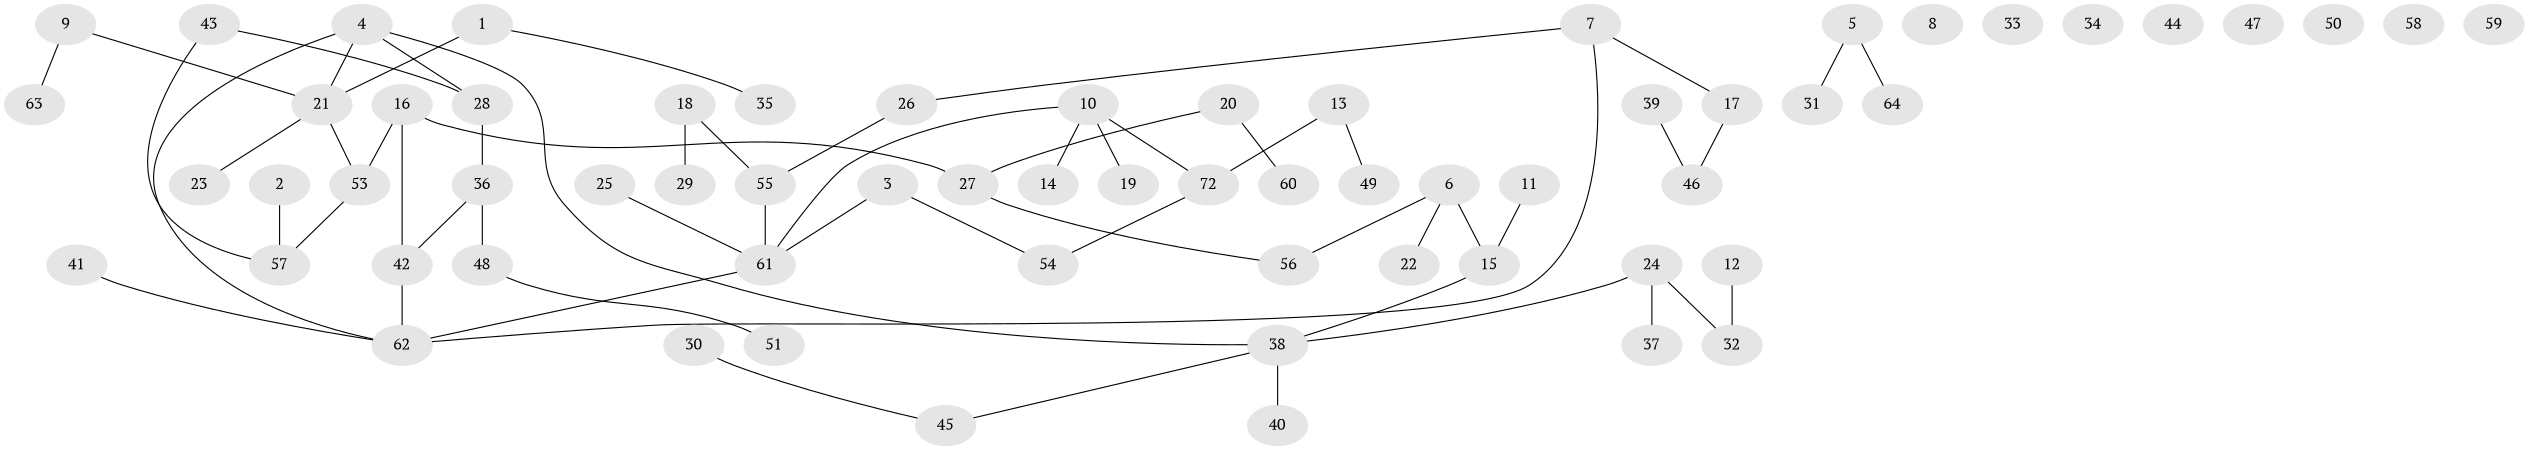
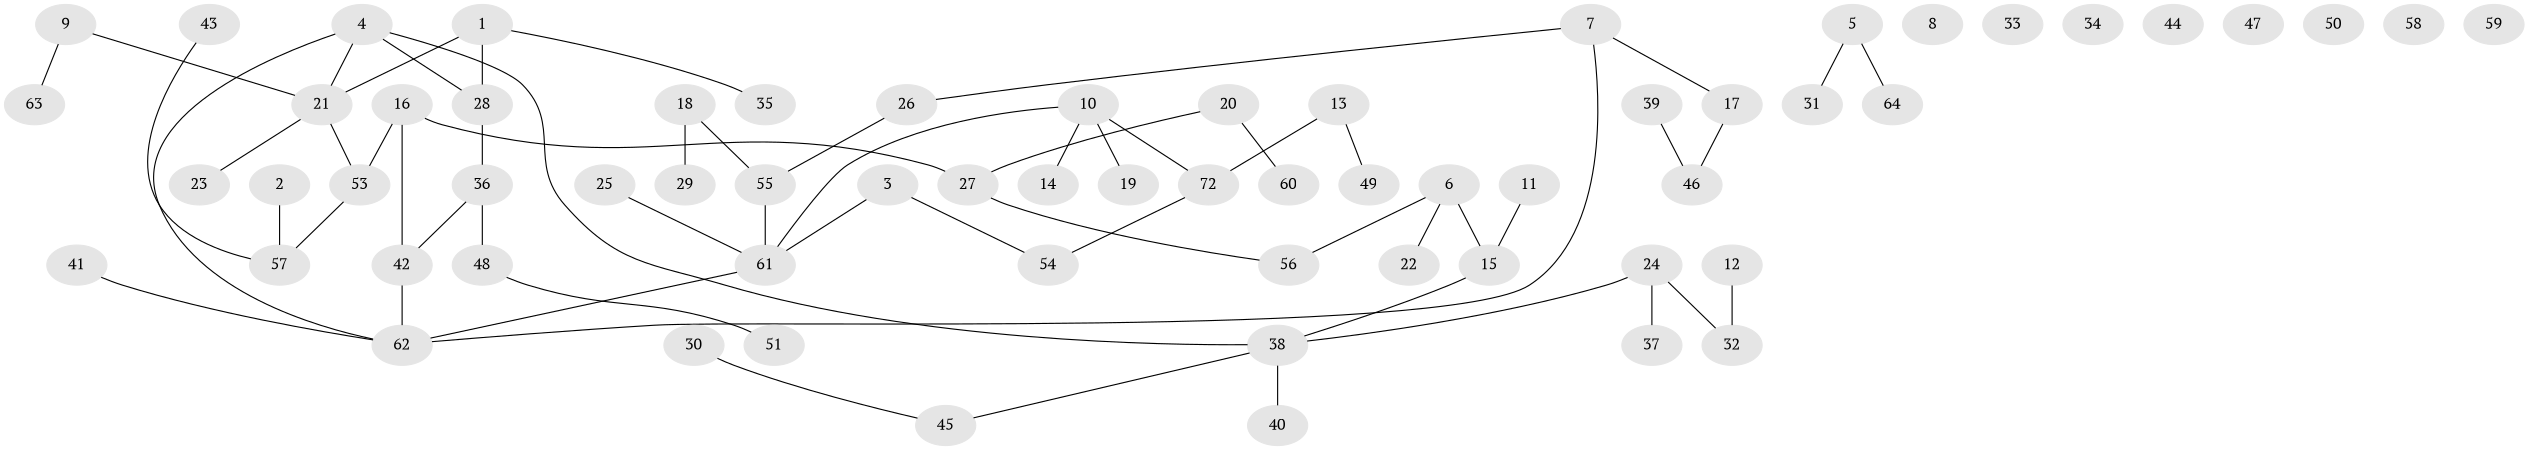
edge "43" -- "28": now "1" -- "28"
